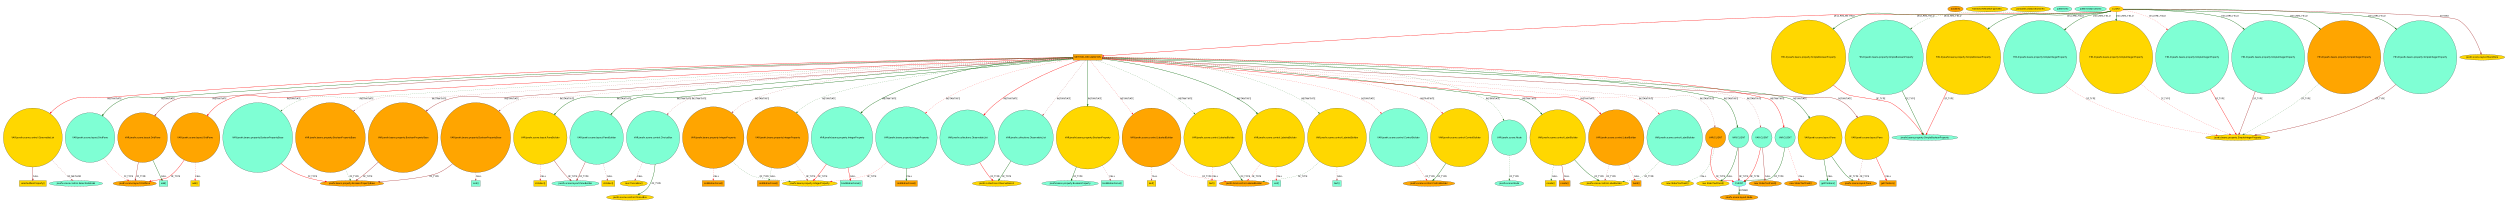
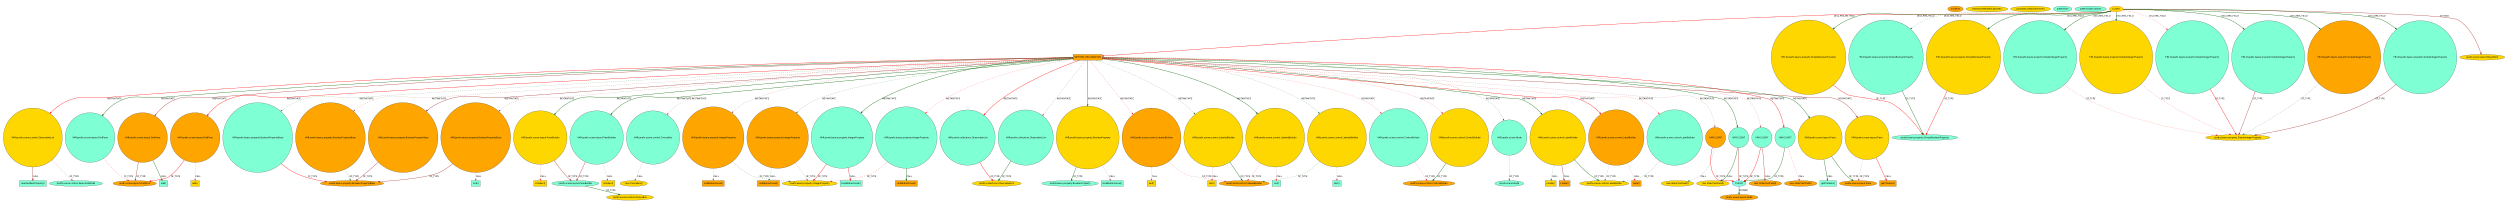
edge "VAR:javafx.scene.control.ObservableList" -> "javafx.scene.control.SelectionModel": label "OF_METHOD" -> "OF_TYPE"
edge "VAR:javafx.scene.control.ChoiceBox" -> "javafx.scene.control.ChoiceBox": now "javafx.scene.layout.PaneBuilder" -> "javafx.scene.control.ChoiceBox"
node "selectedItemProperty()": fillcolor gold -> aquamarine
